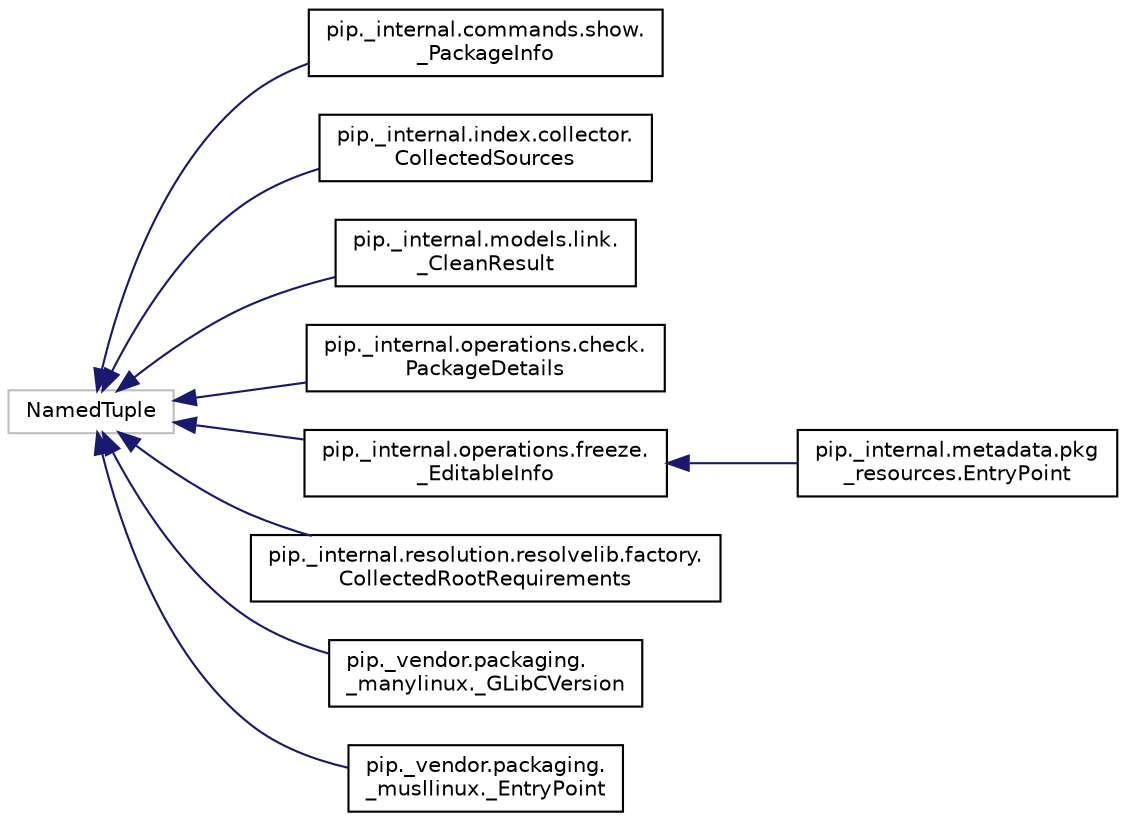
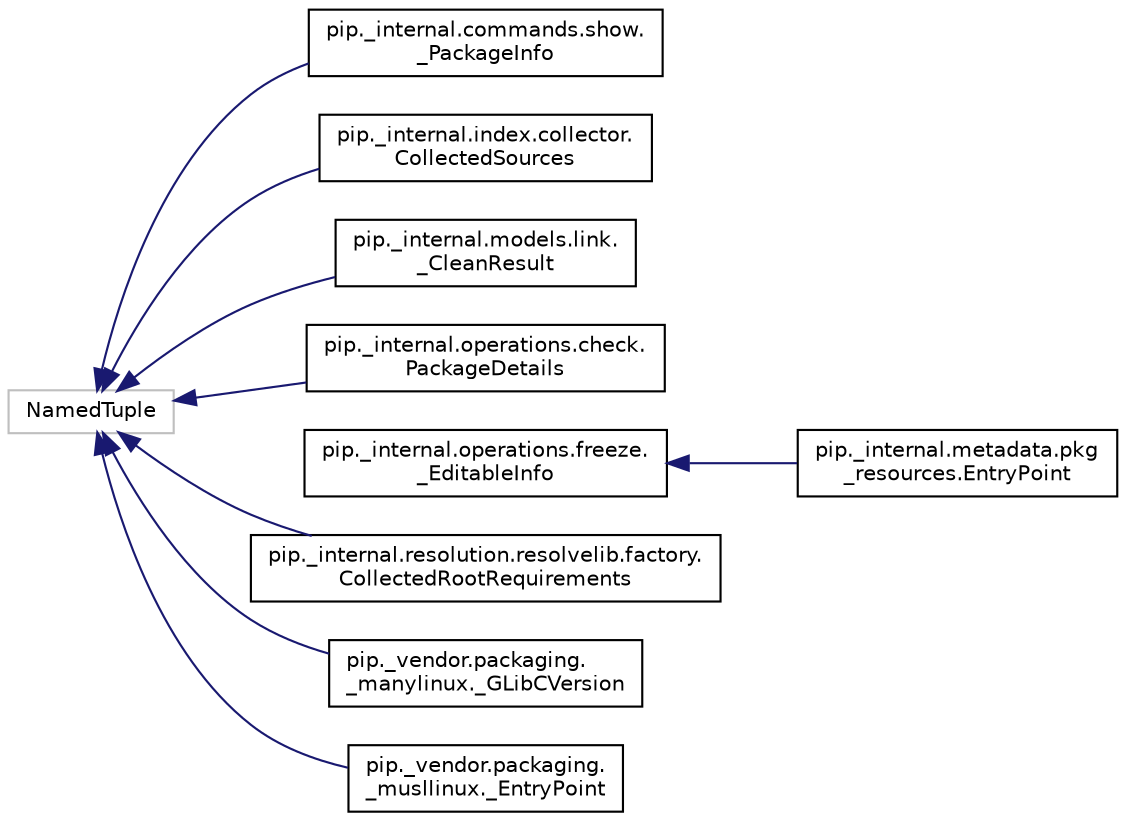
edge "pip._internal.operations.freeze. _EditableInfo" -> "NamedTuple": removed
